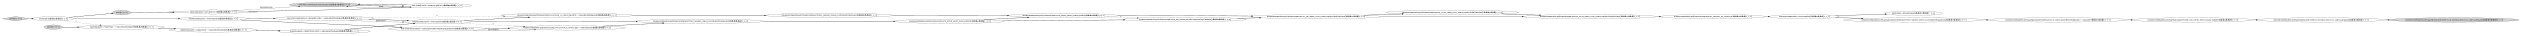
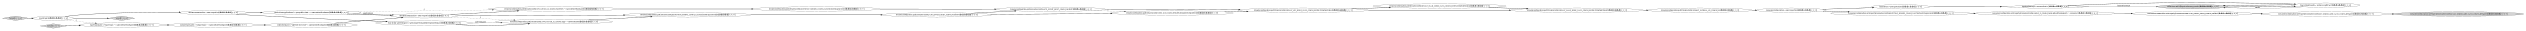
edge "before['1', '0', '0']" -> "inputValuesKeys = new HashSet<>()@@@16@@@['1', '1', '0']": now "inputValues = getInputValues()@@@15@@@['1', '1', '0']" -> "inputValuesKeys = new HashSet<>()@@@16@@@['1', '1', '0']"
node "before['1', '0', '0']": shape ellipse -> diamond
node "before['0', '0', '1']": shape ellipse -> diamond
